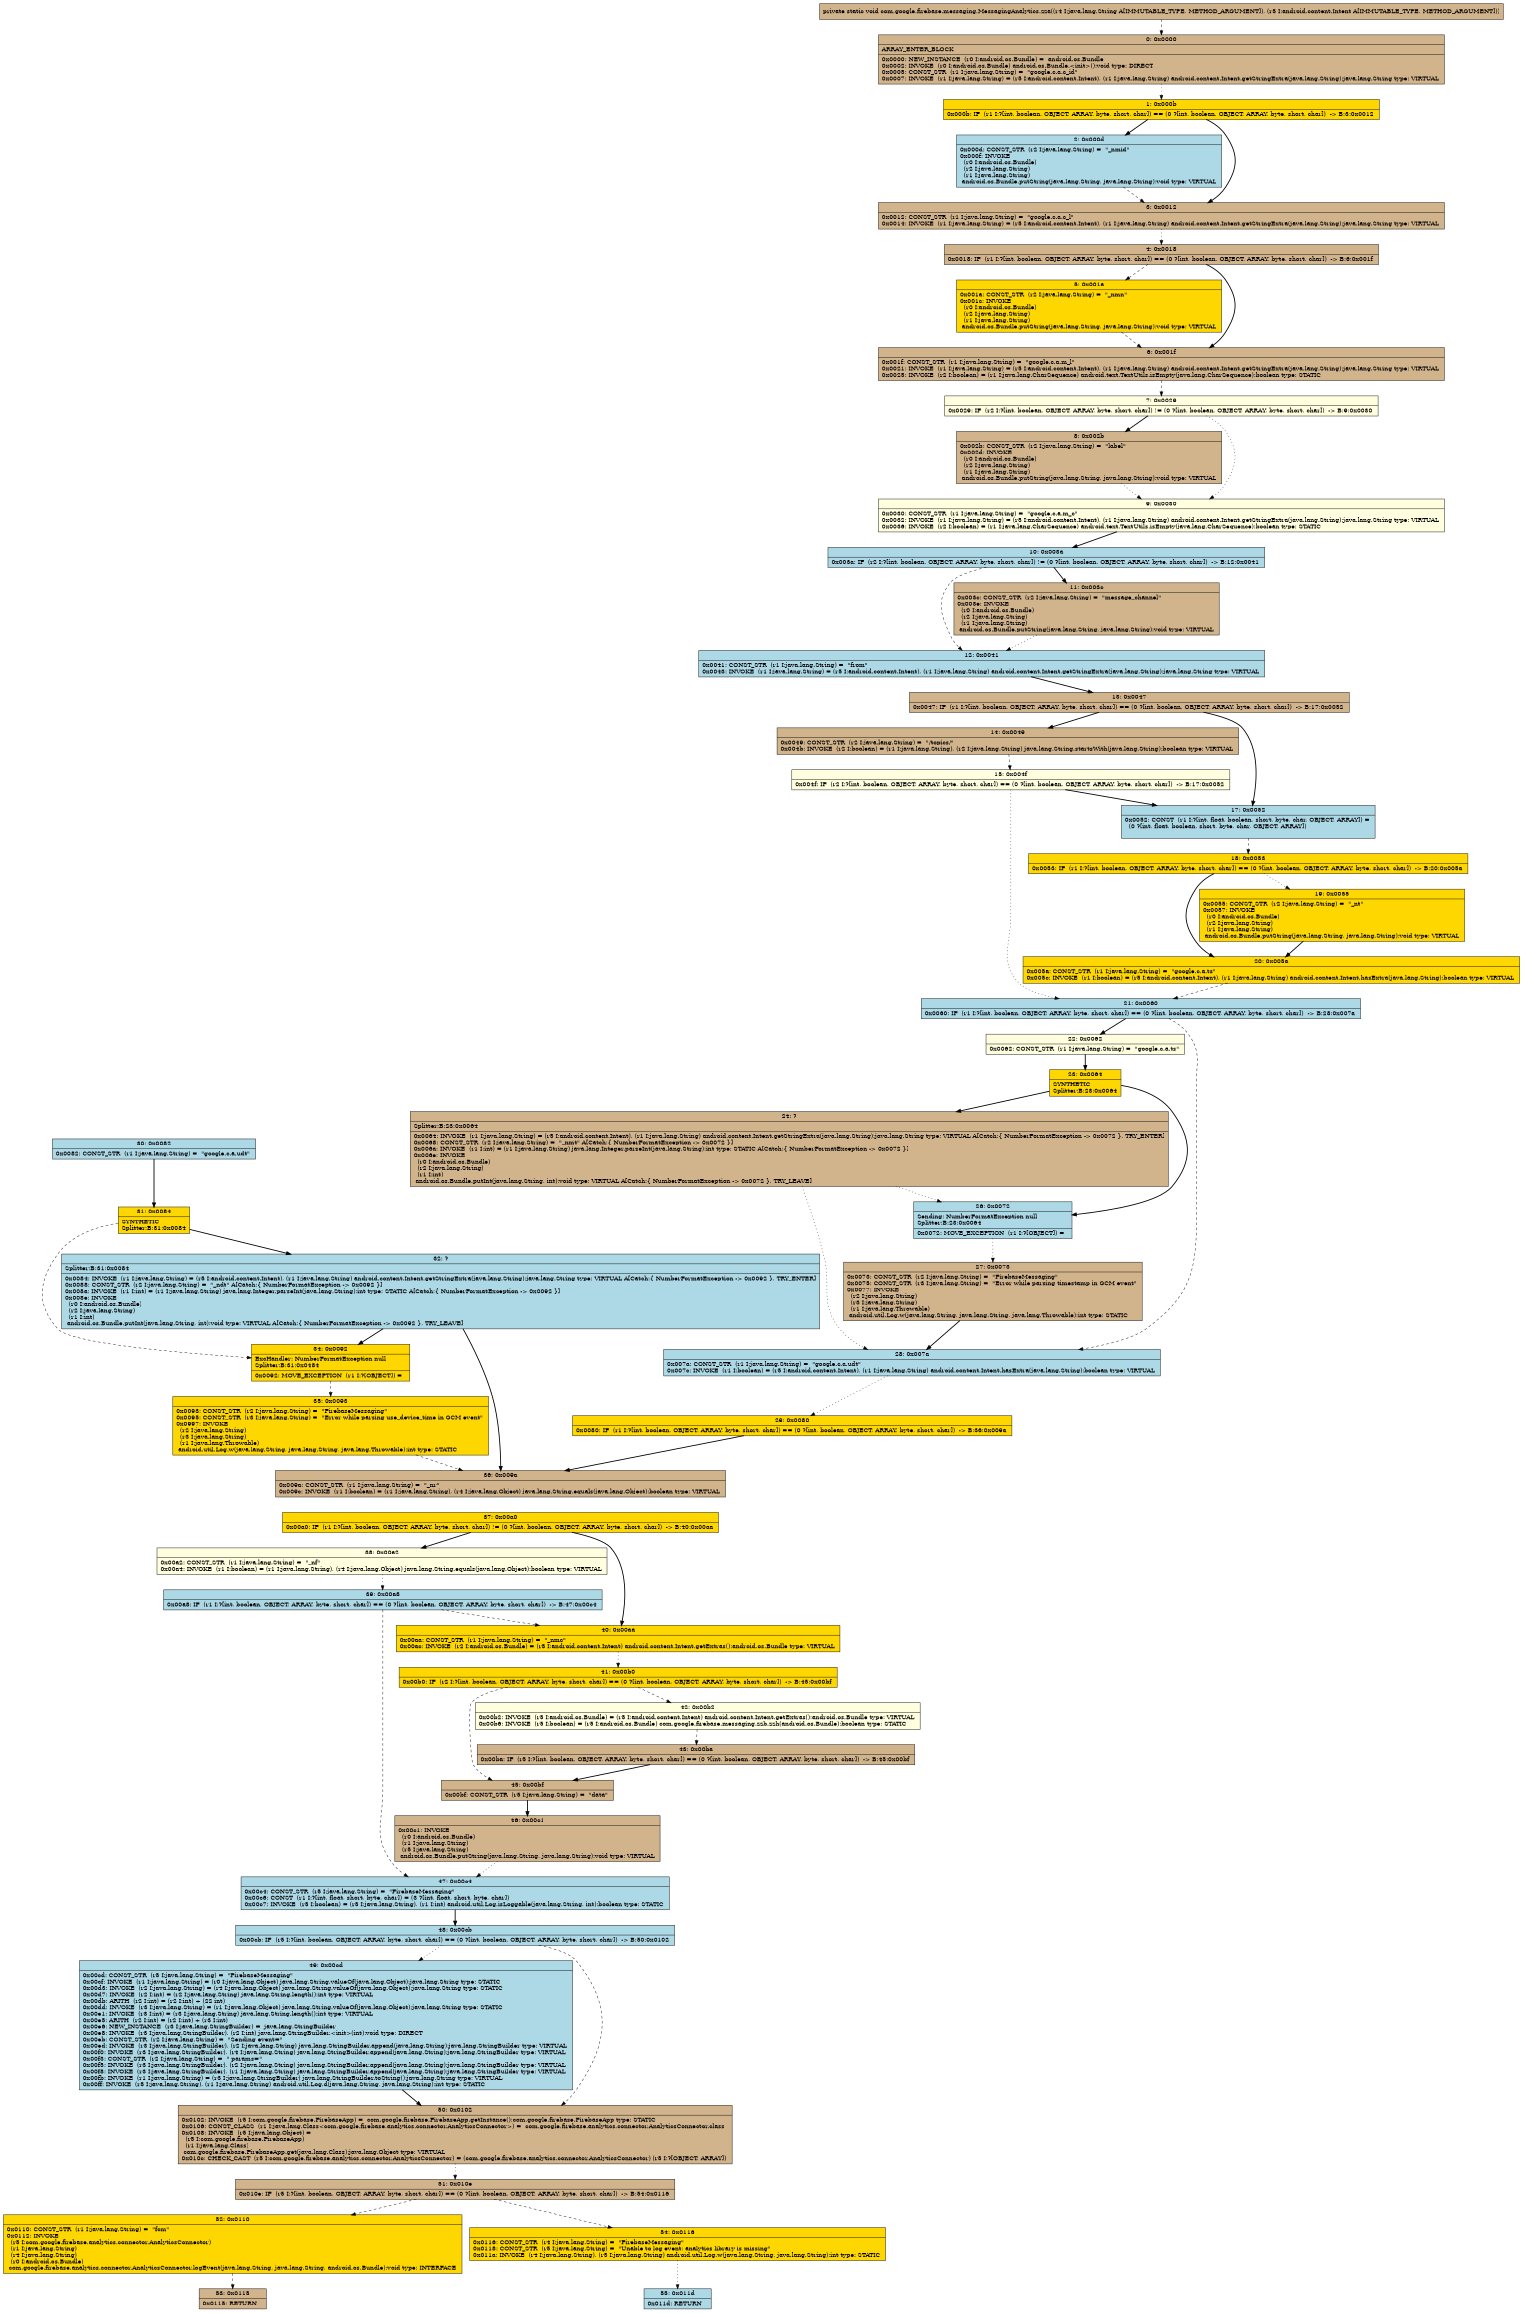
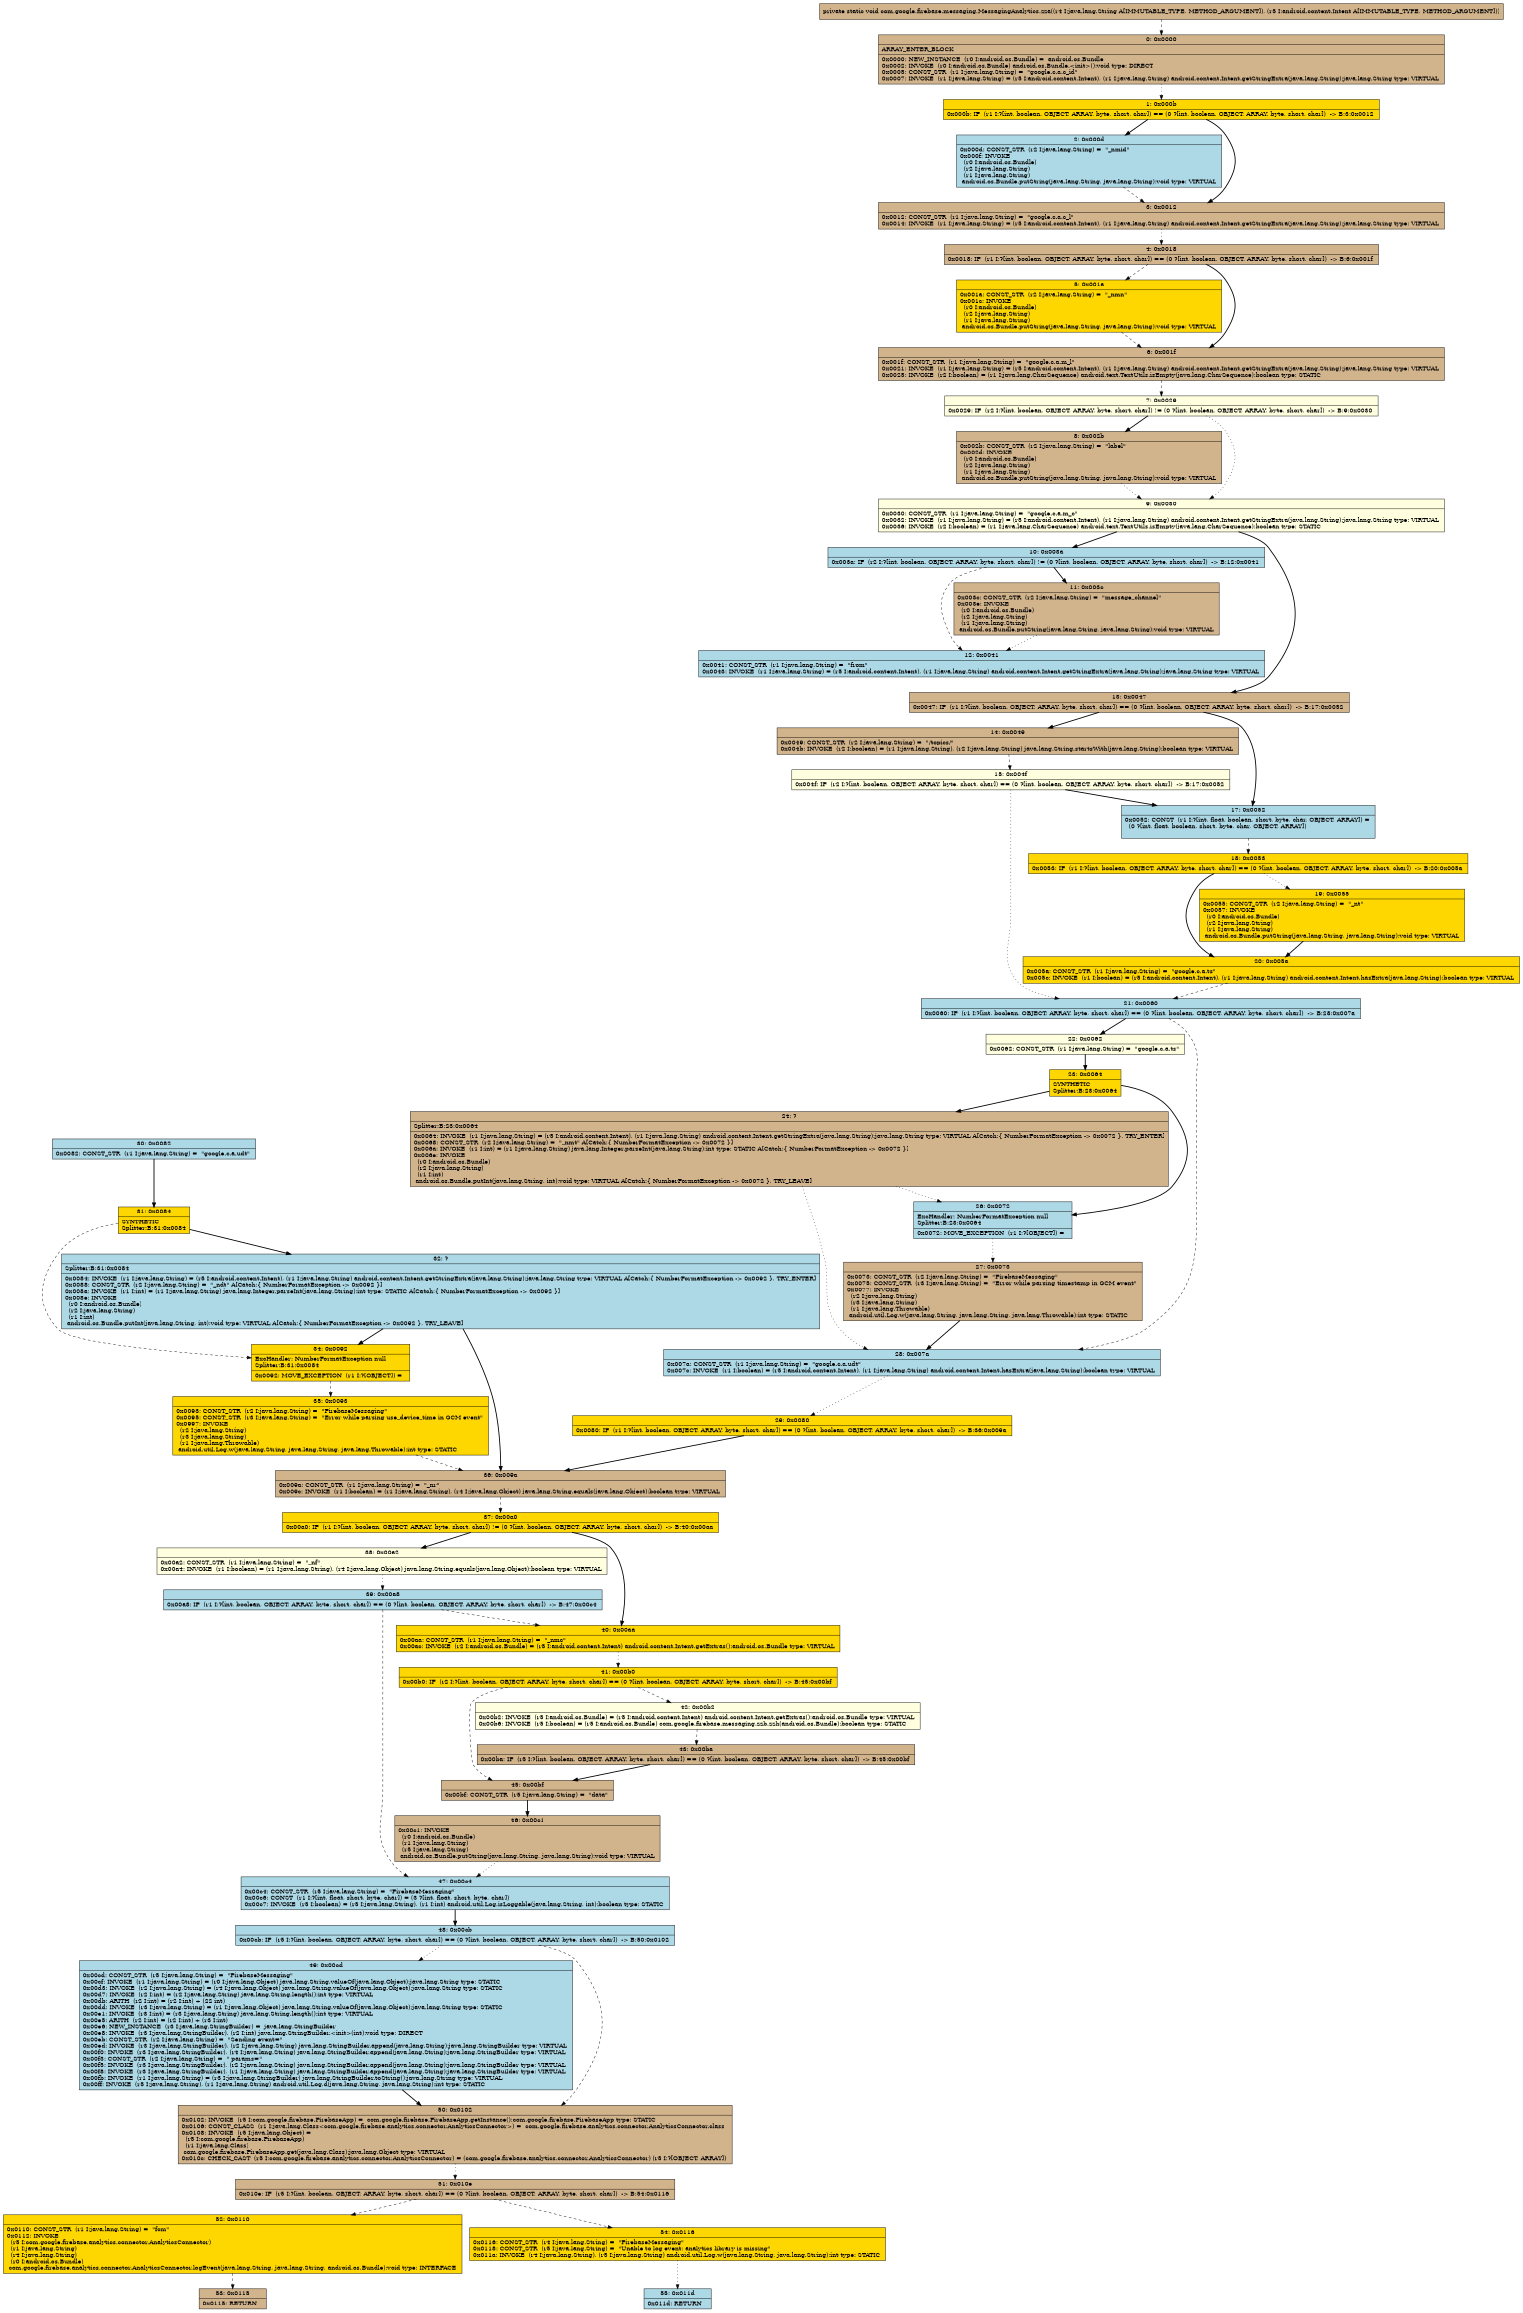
edge "12: 0x0041" -> "13: 0x0047": now "9: 0x0030" -> "13: 0x0047"
node "26: 0x0072": text "Sending: NumberFormatException null" -> "ExcHandler: NumberFormatException null"
node "34: 0x0092": text "Splitter:B:31:0x0484" -> "Splitter:B:31:0x0084"
edge "36: 0x009a" -> "37: 0x00a0": added
